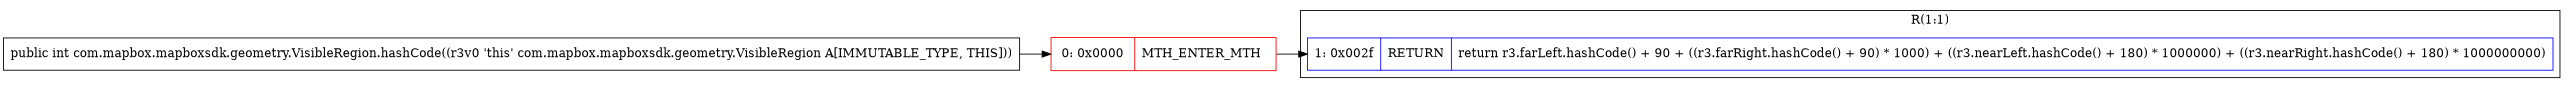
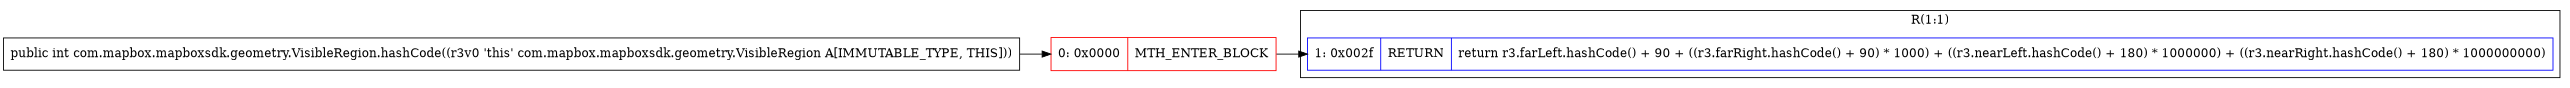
node "0: 0x0000": text "MTH_ENTER_MTH" -> "MTH_ENTER_BLOCK"
